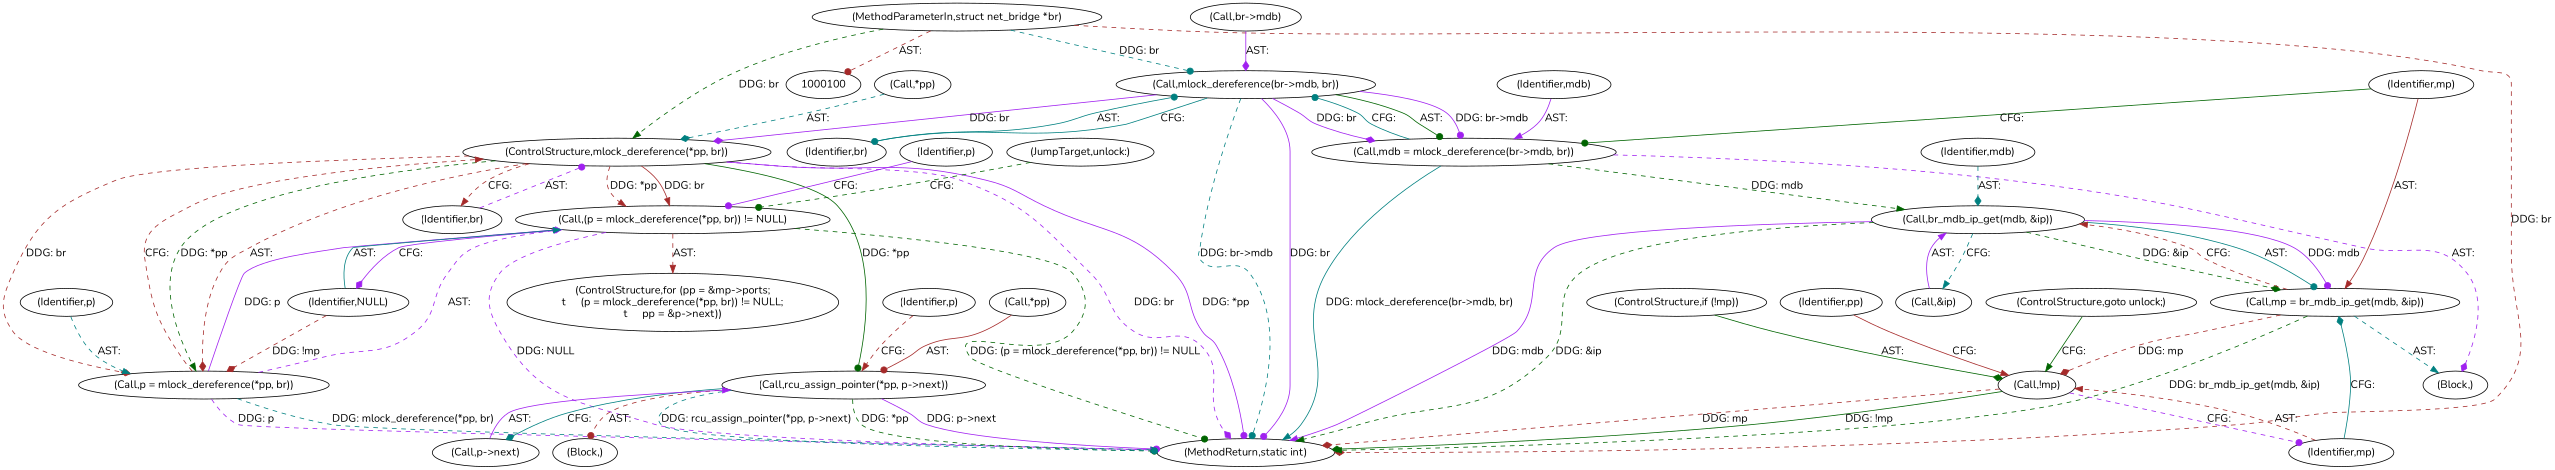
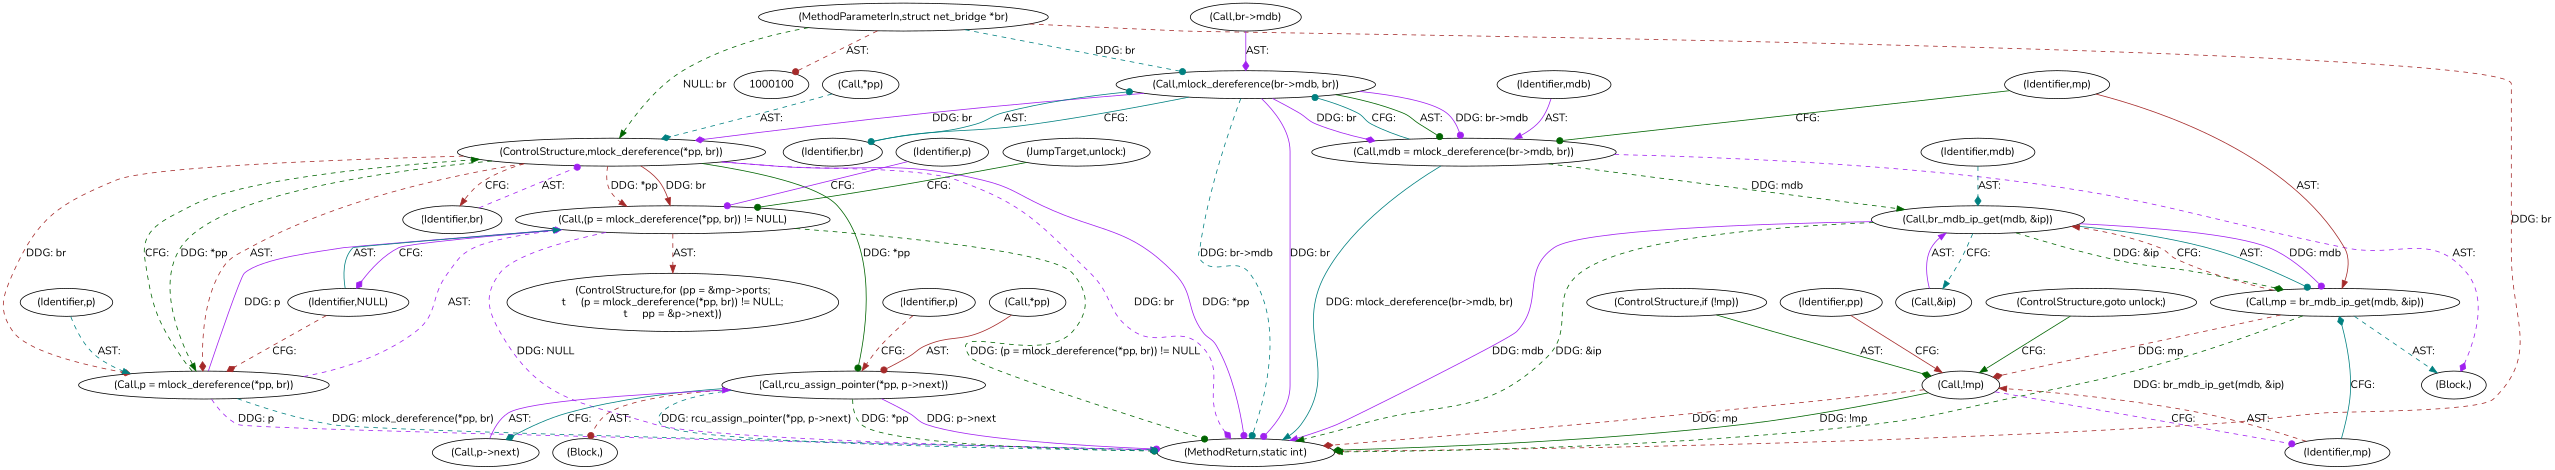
edge "(MethodParameterIn,struct net_bridge *br)" -> "(ControlStructure,mlock_dereference(*pp, br))": label "DDG: br" -> "NULL: br"
edge "(JumpTarget,unlock:)" -> "(Call,(p = mlock_dereference(*pp, br)) != NULL)": style dashed -> solid
edge "(Call,p = mlock_dereference(*pp, br))" -> "(ControlStructure,mlock_dereference(*pp, br))": color brown -> darkgreen
edge "(Identifier,NULL)" -> "(Call,p = mlock_dereference(*pp, br))": label "DDG: !mp" -> "CFG: "
